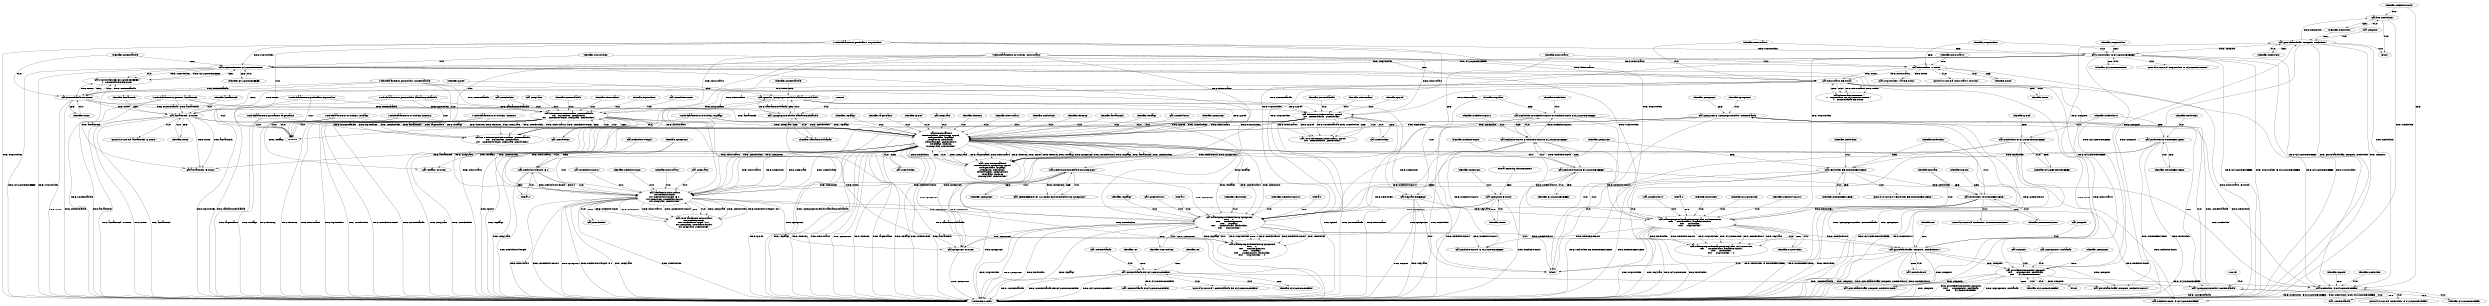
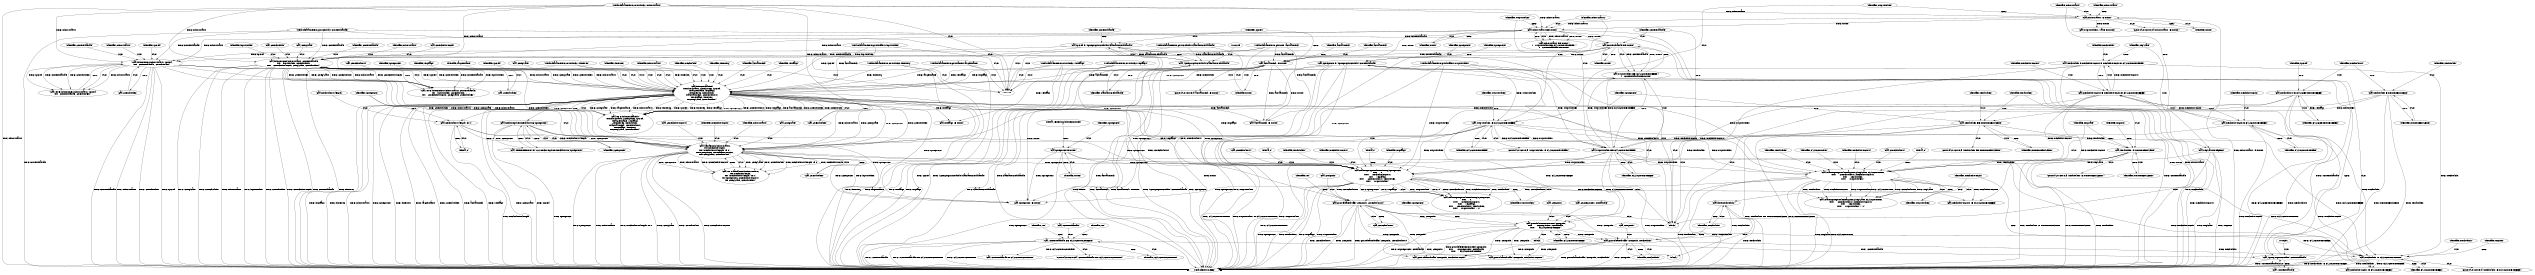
edge "(Call,gss_release_buffer(&tmpmin, mechtok_in))" -> "(Call,output_token != GSS_C_NO_BUFFER)": now "(Call,gss_release_buffer(&tmpmin, mechtok_in))" -> "(Call,gss_release_buffer(&tmpmin, mechListMIC_in))"
edge "(Call,mechtok_out = GSS_C_EMPTY_BUFFER)" -> "(Identifier,GSS_C_EMPTY_BUFFER)": label "CFG: " -> "DDG: ret_flags"
edge "(Call,spnego_ctx != NULL)" -> "(MethodReturn,RET)": now "(Call,spnego_ctx = NULL)" -> "(MethodReturn,RET)"
